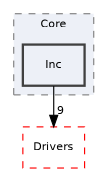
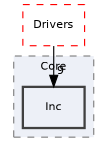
edge "Inc" -> "Drivers": reversed
